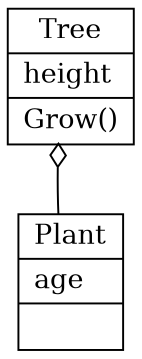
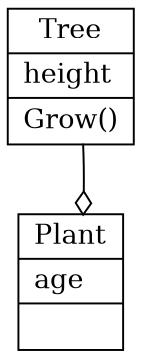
edge "Plant" -> "Tree": reversed
